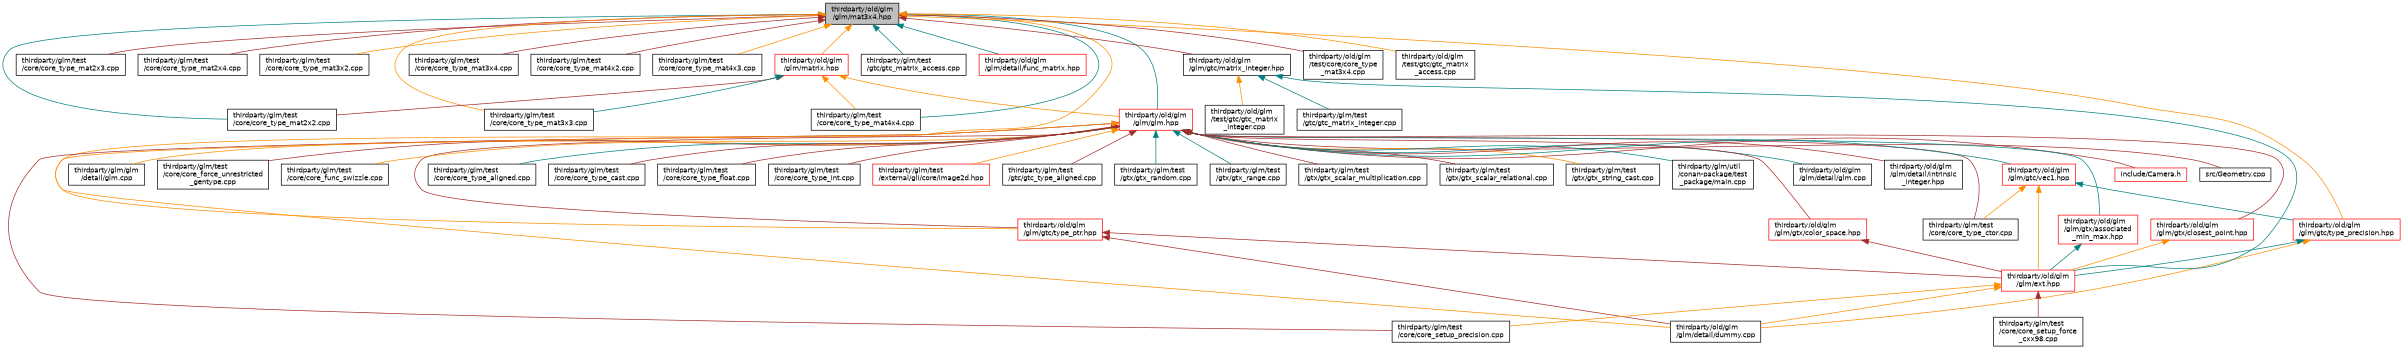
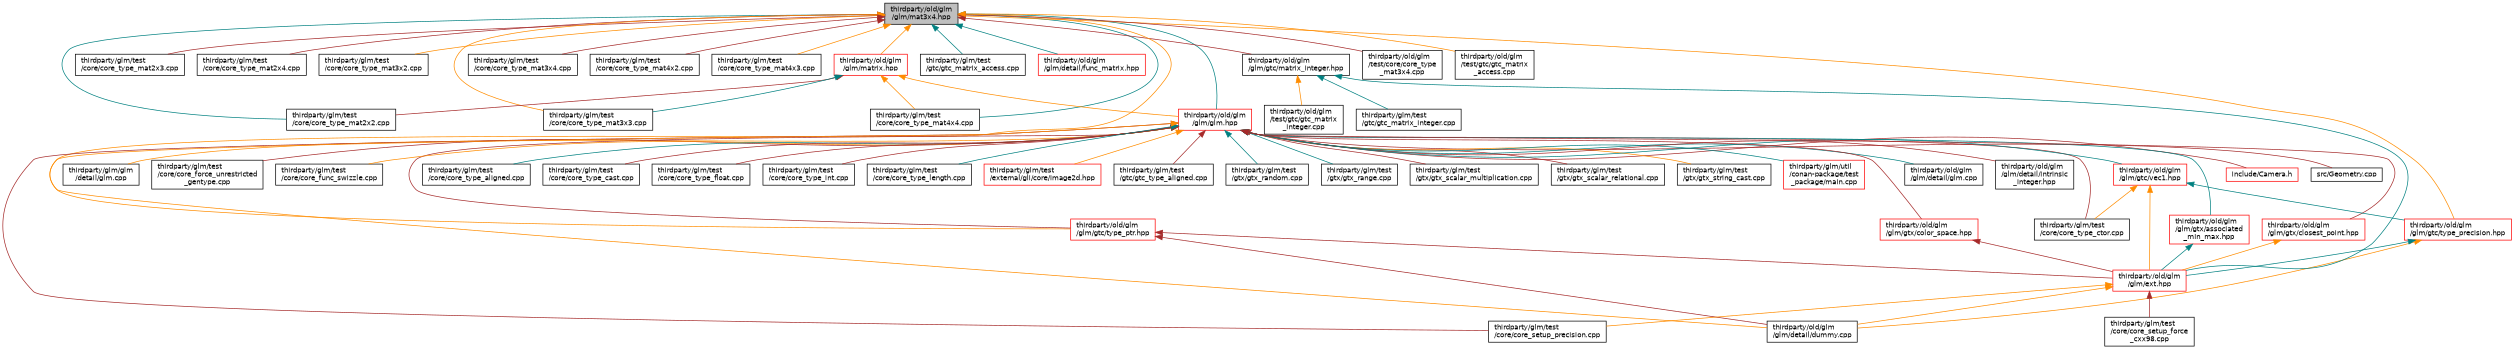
node "thirdparty/glm/test /core/core_type_length.cpp": added
node "thirdparty/glm/util /conan-package/test _package/main.cpp": color black -> red
